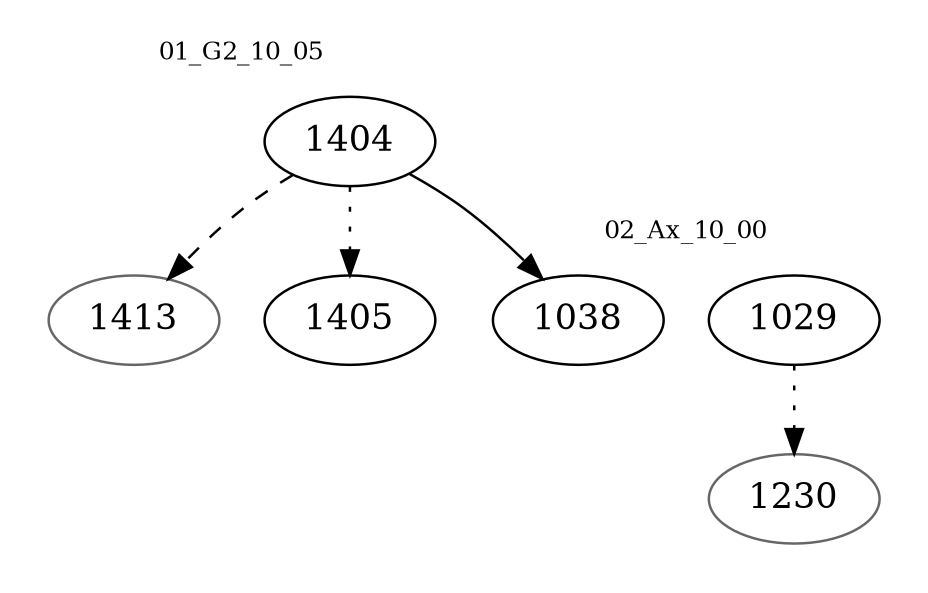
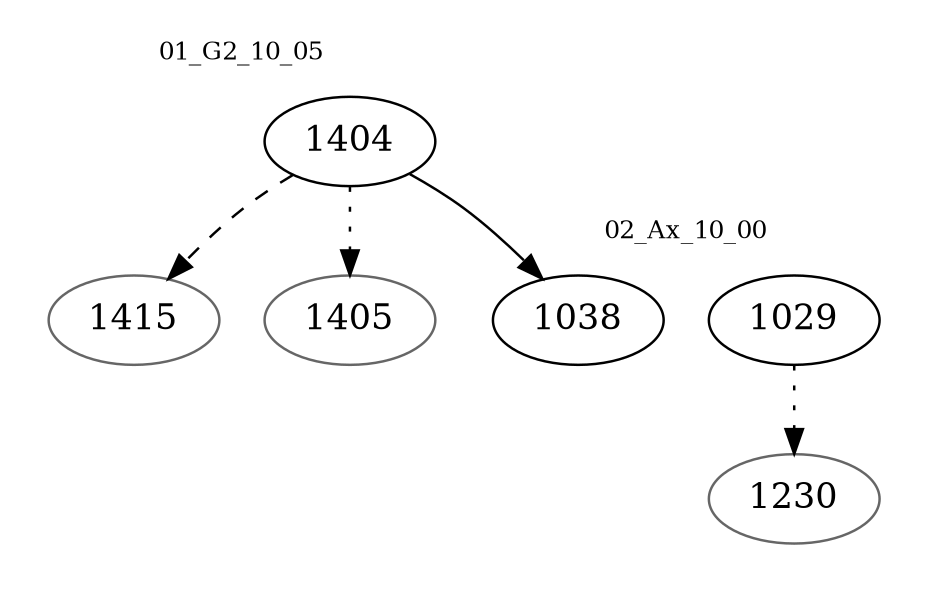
node "1413": label "1413" -> "1415"
node "1405": color black -> gray40
